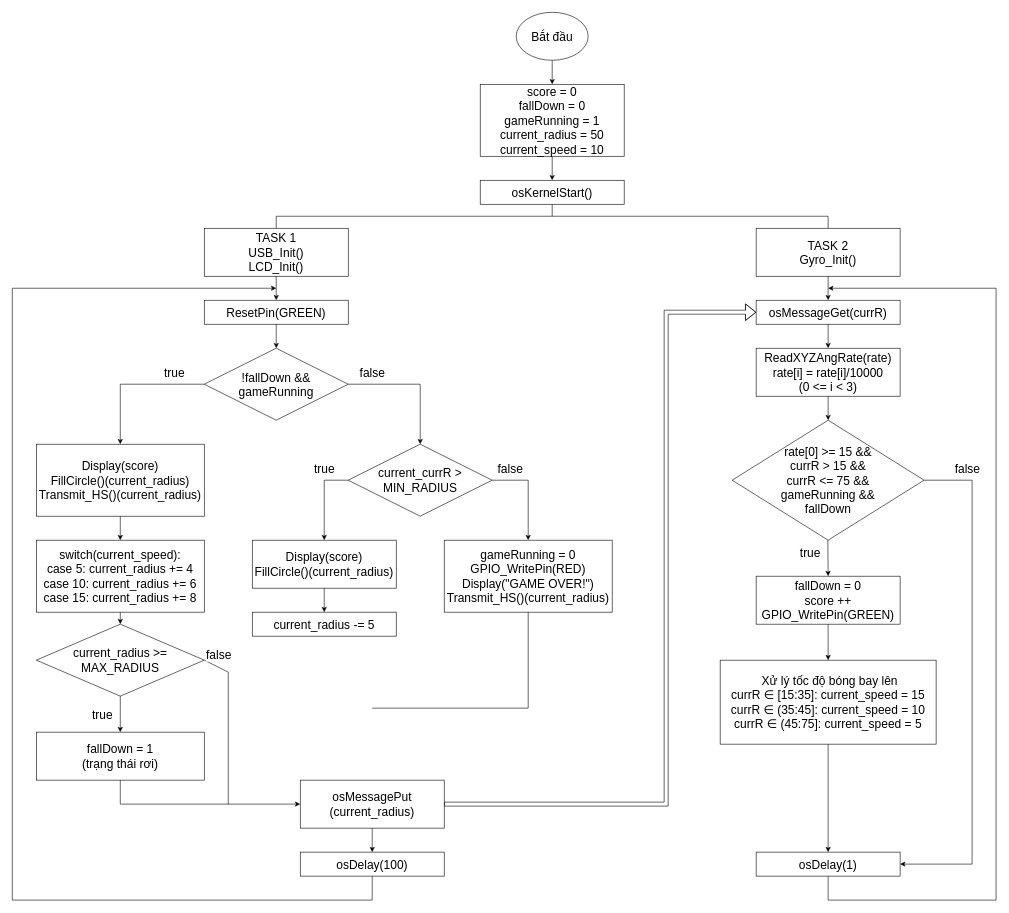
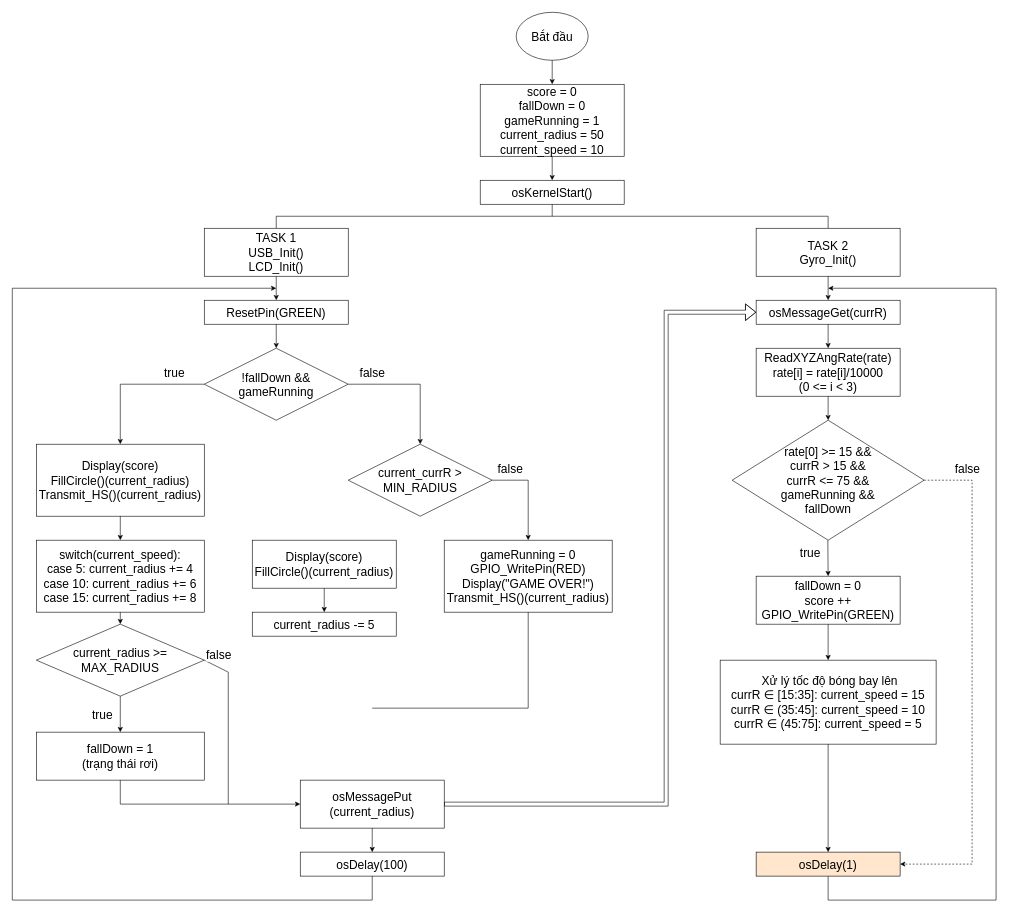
edge "current_currR > MIN_RADIUS" -> "Display(score) FillCircle()(current_radius)": removed, label "true"
edge "rate[0] >= 15 && currR > 15 && currR <= 75 && gameRunning && fallDown" -> "osDelay(1)": style solid -> dashed
node "osDelay(1)": fillcolor #ffffff -> #ffe6cc
